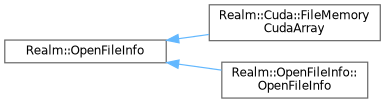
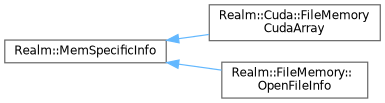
node "Realm::OpenFileInfo": label "Realm::OpenFileInfo" -> "Realm::MemSpecificInfo"
node "Realm::OpenFileInfo:: OpenFileInfo": label "Realm::OpenFileInfo:: OpenFileInfo" -> "Realm::FileMemory:: OpenFileInfo"
